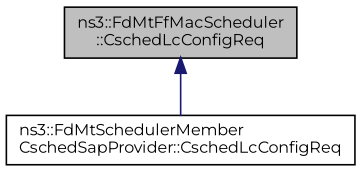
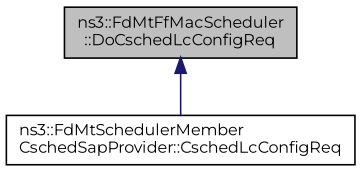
node "ns3::FdMtFfMacScheduler ::CschedLcConfigReq": label "ns3::FdMtFfMacScheduler ::CschedLcConfigReq" -> "ns3::FdMtFfMacScheduler ::DoCschedLcConfigReq"
